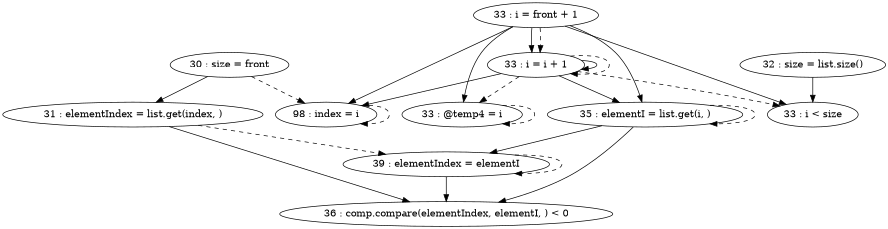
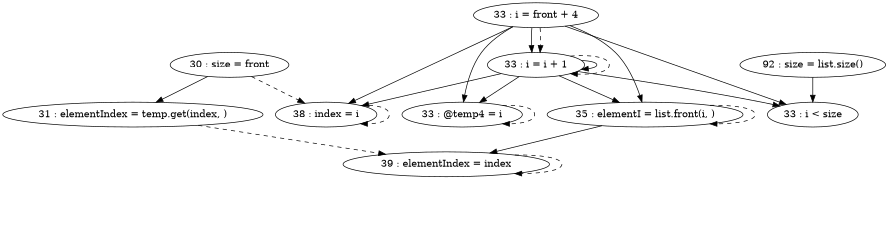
node "33 : i = front + 1": label "33 : i = front + 1" -> "33 : i = front + 4"
node "32 : size = list.size()": label "32 : size = list.size()" -> "92 : size = list.size()"
edge "33 : i = i + 1" -> "33 : i < size": style dashed -> solid
edge "33 : i = i + 1" -> "33 : @temp4 = i": style dashed -> solid
node "31 : elementIndex = list.get(index, )": label "31 : elementIndex = list.get(index, )" -> "31 : elementIndex = temp.get(index, )"
node "98 : index = i": label "98 : index = i" -> "38 : index = i"
node "35 : elementI = list.get(i, )": label "35 : elementI = list.get(i, )" -> "35 : elementI = list.front(i, )"
node "39 : elementIndex = elementI": label "39 : elementIndex = elementI" -> "39 : elementIndex = index"
node "36 : comp.compare(elementIndex, elementI, ) < 0": removed
